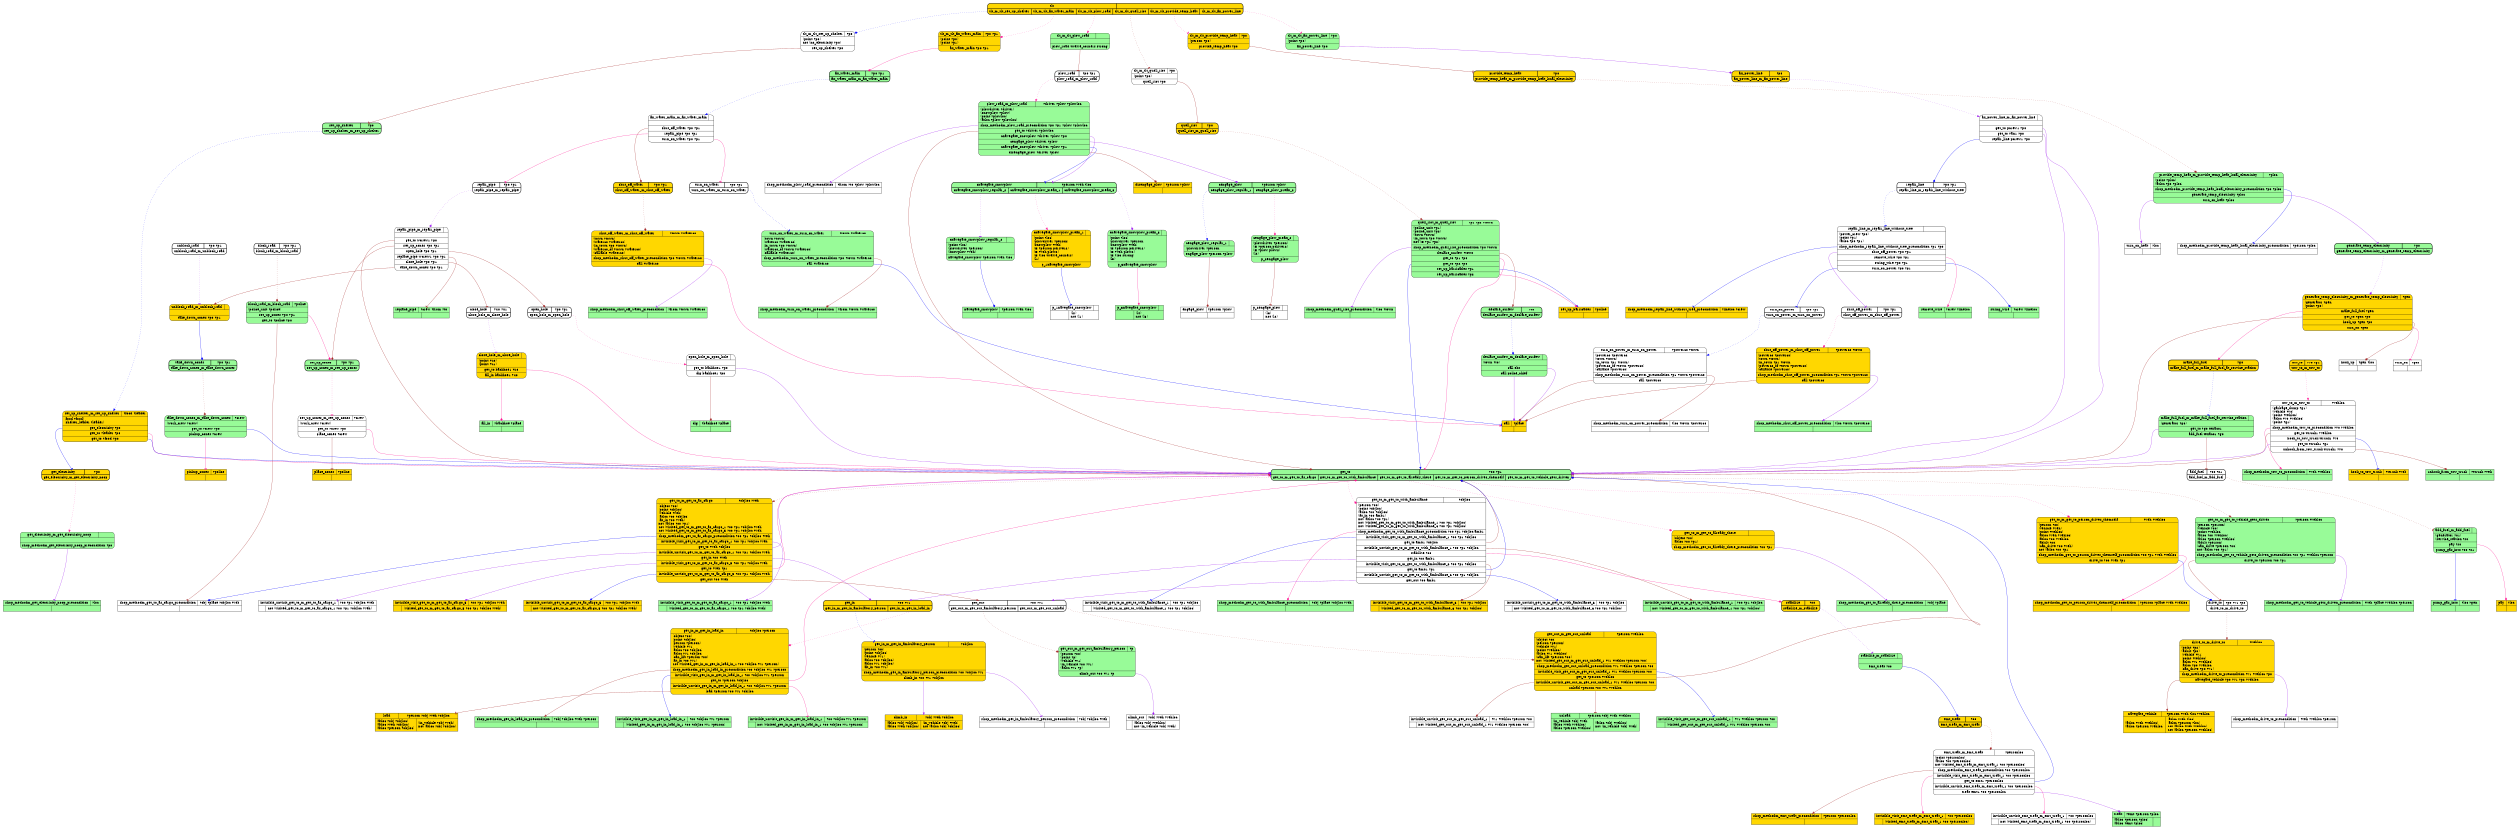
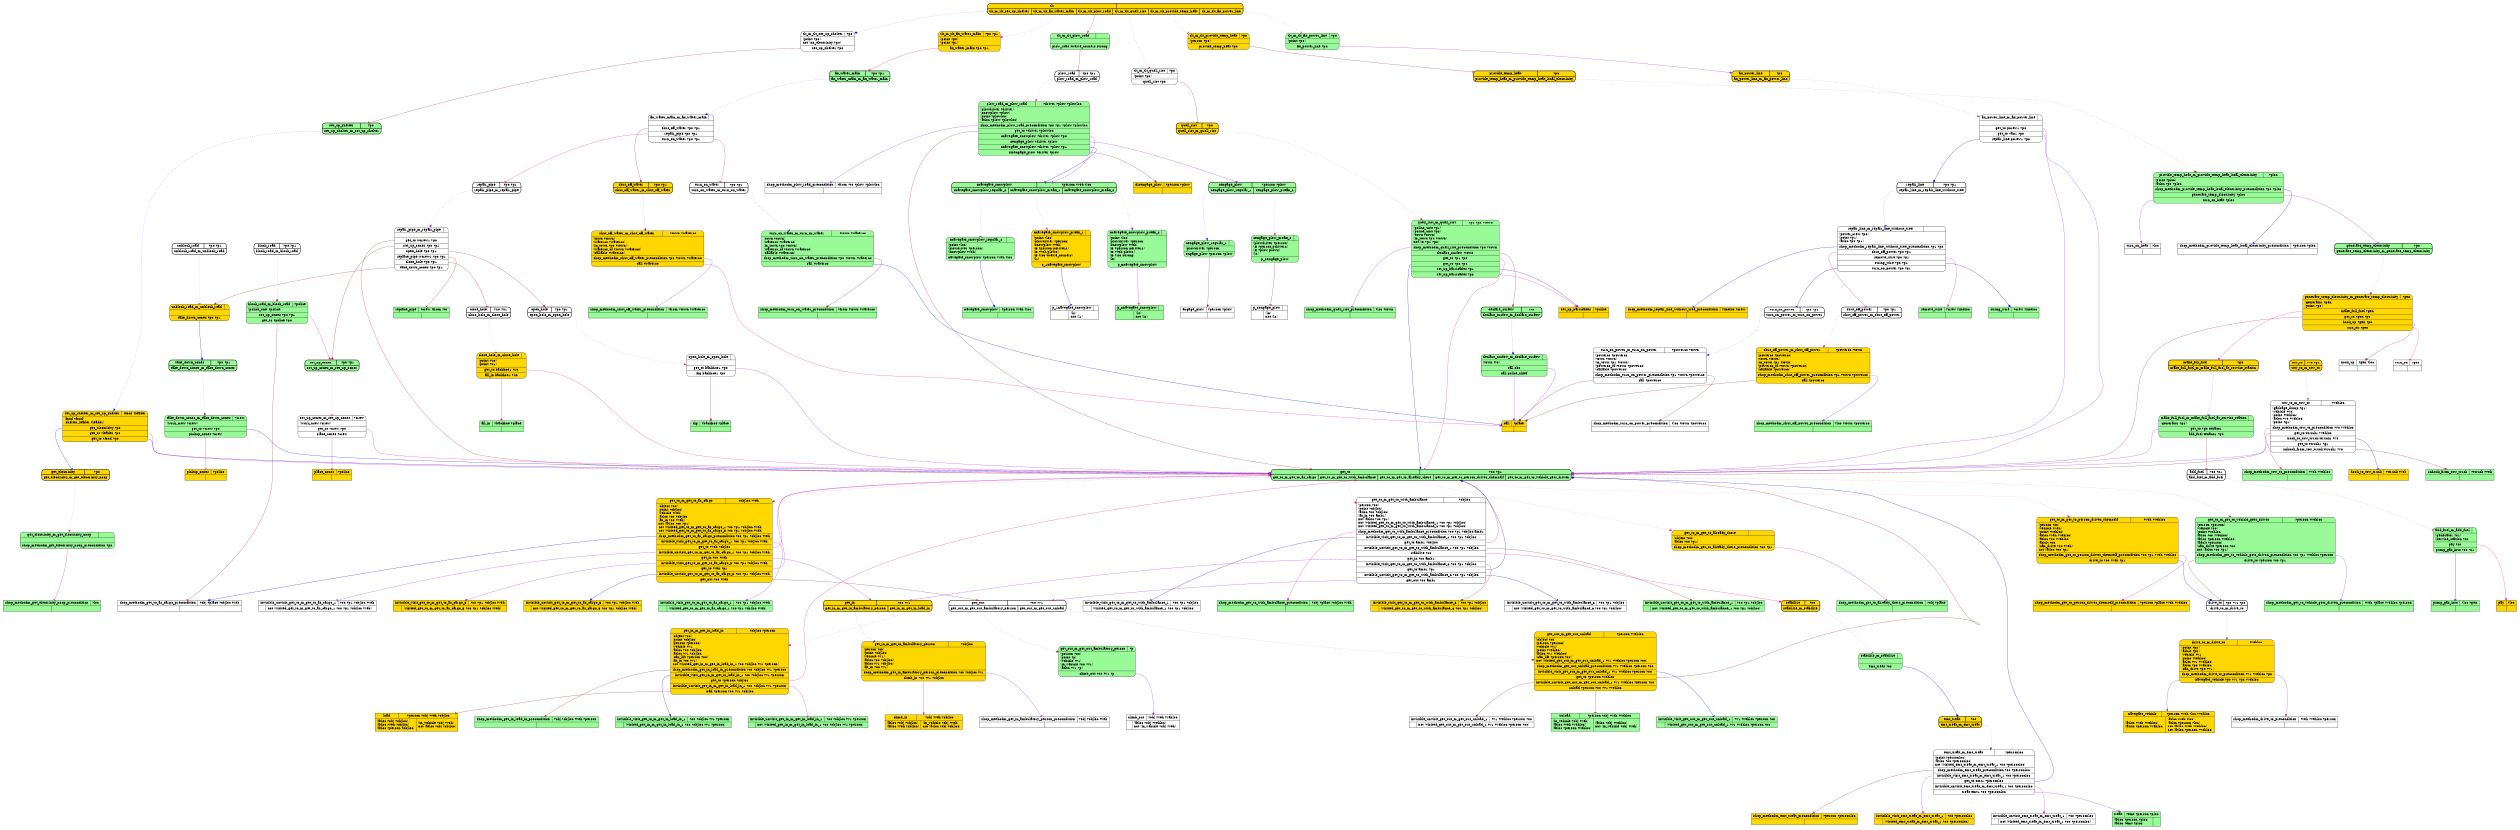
edge "tlt" -> "tlt_m_tlt_plow_road": style dotted -> solid
